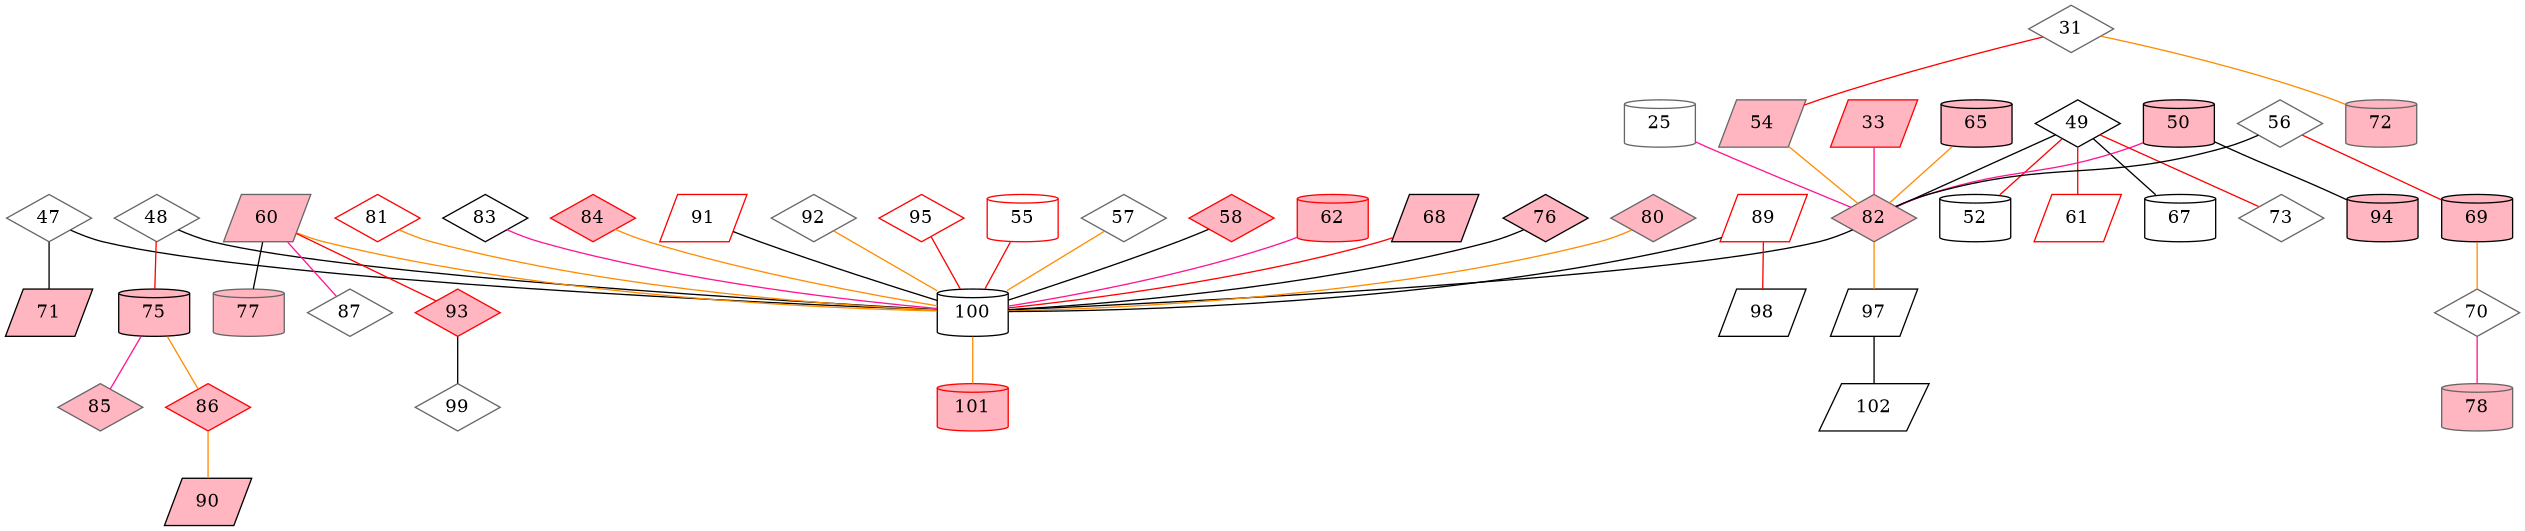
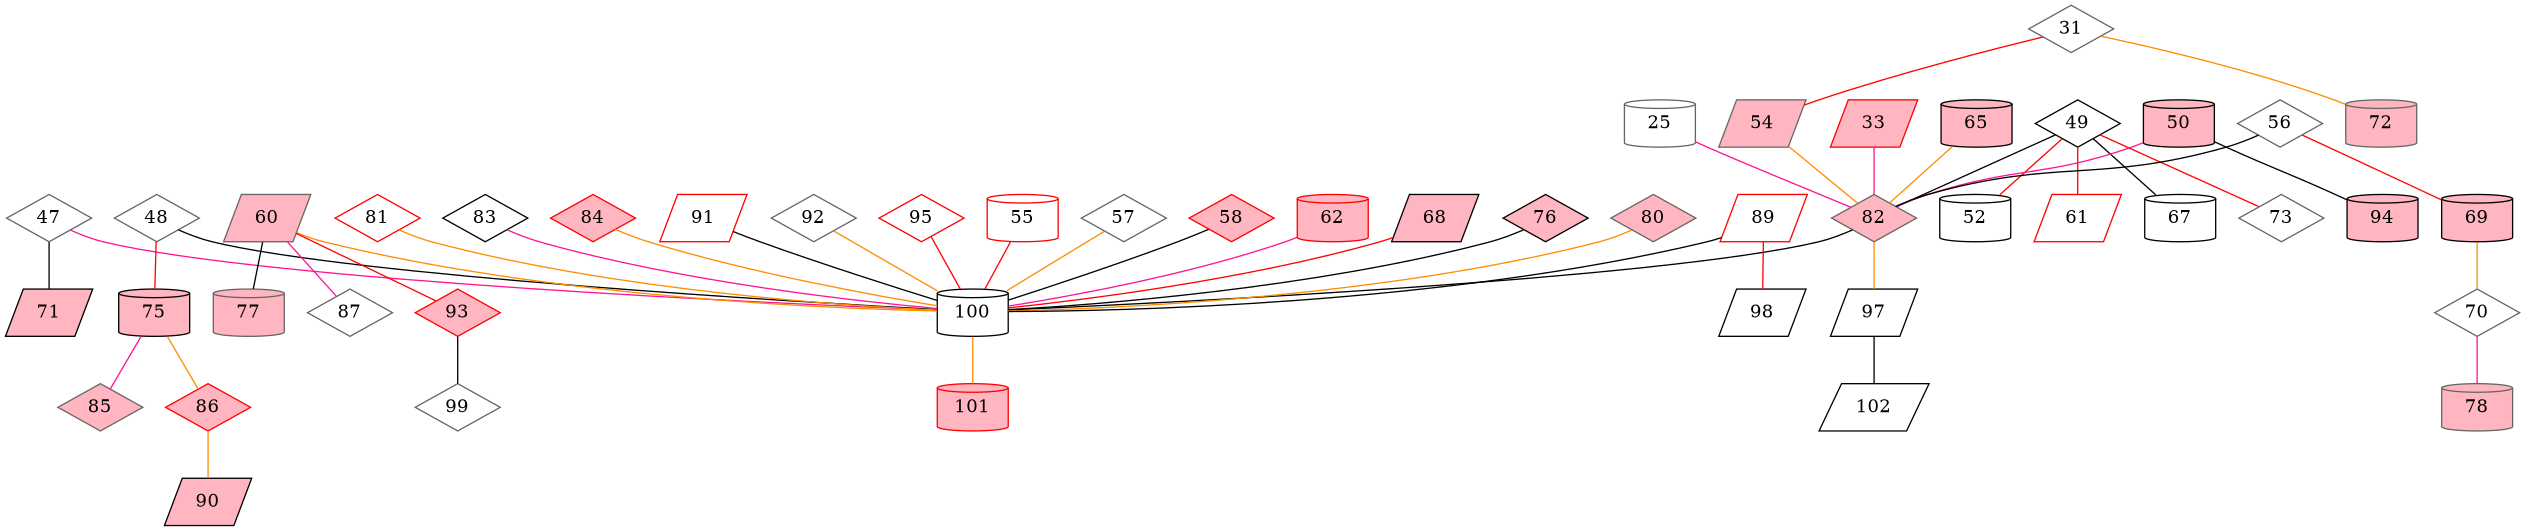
edge "47" -- "100": color black -> deeppink
